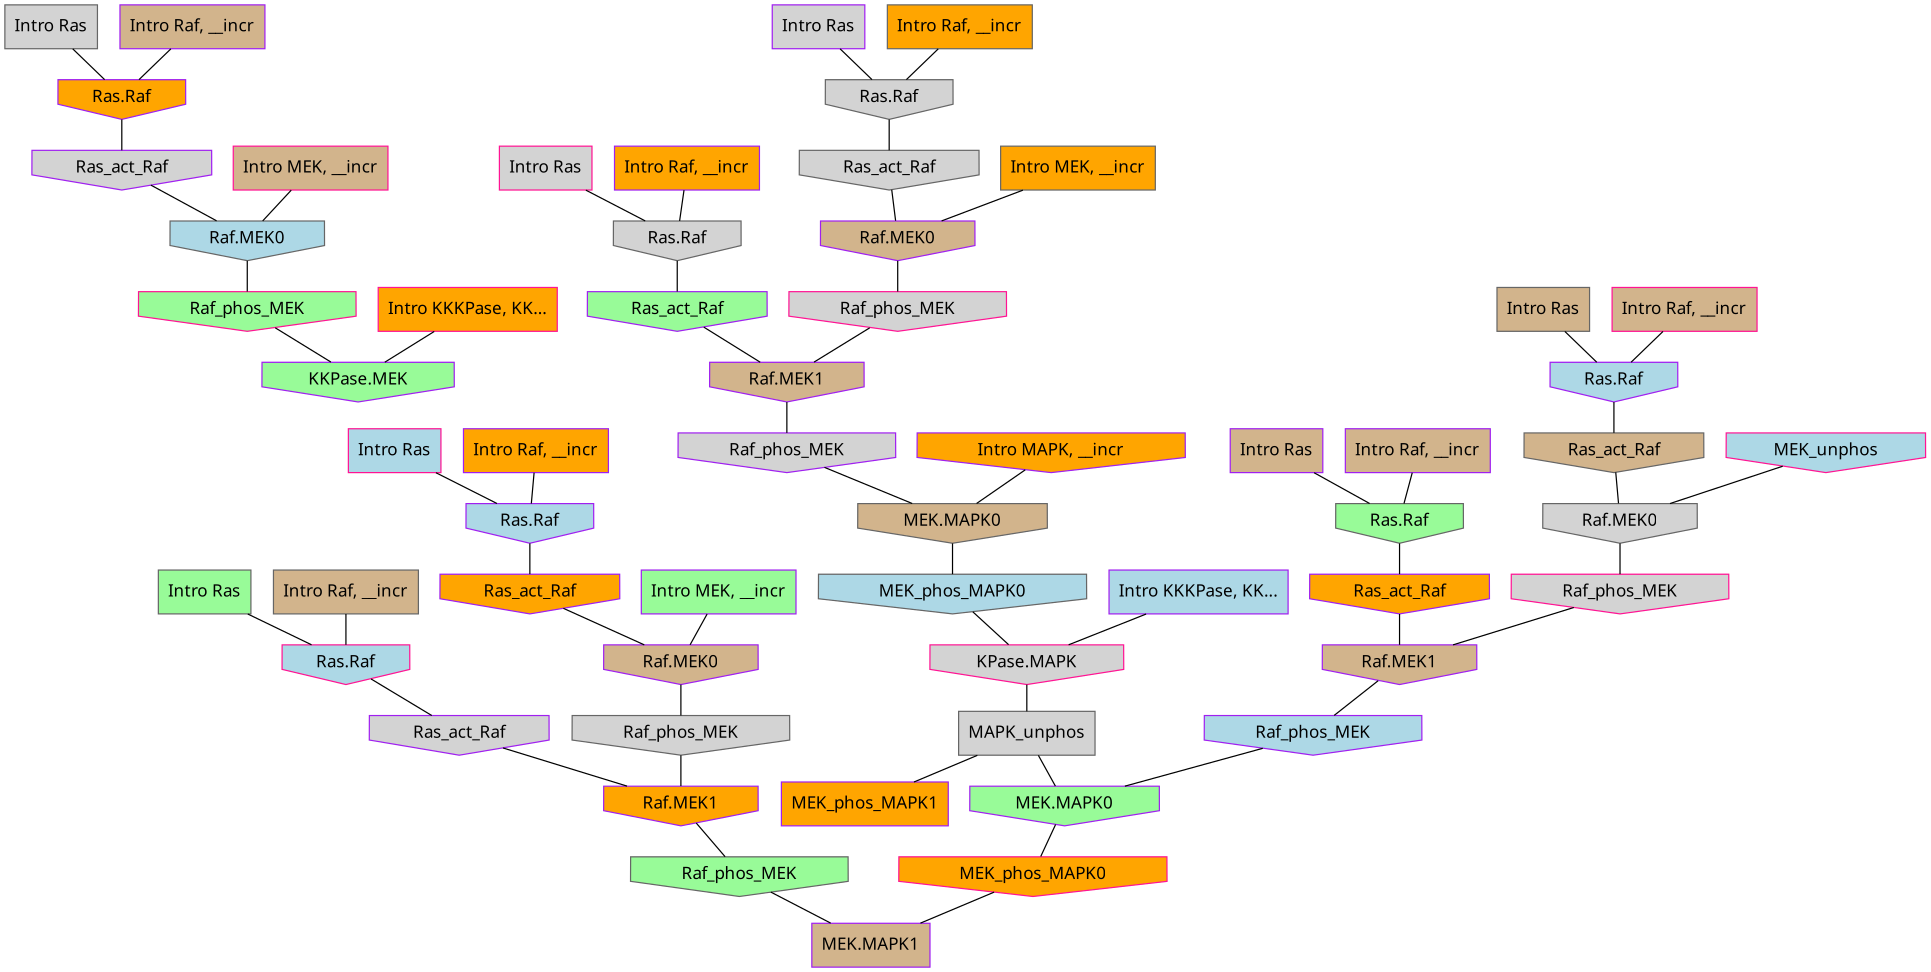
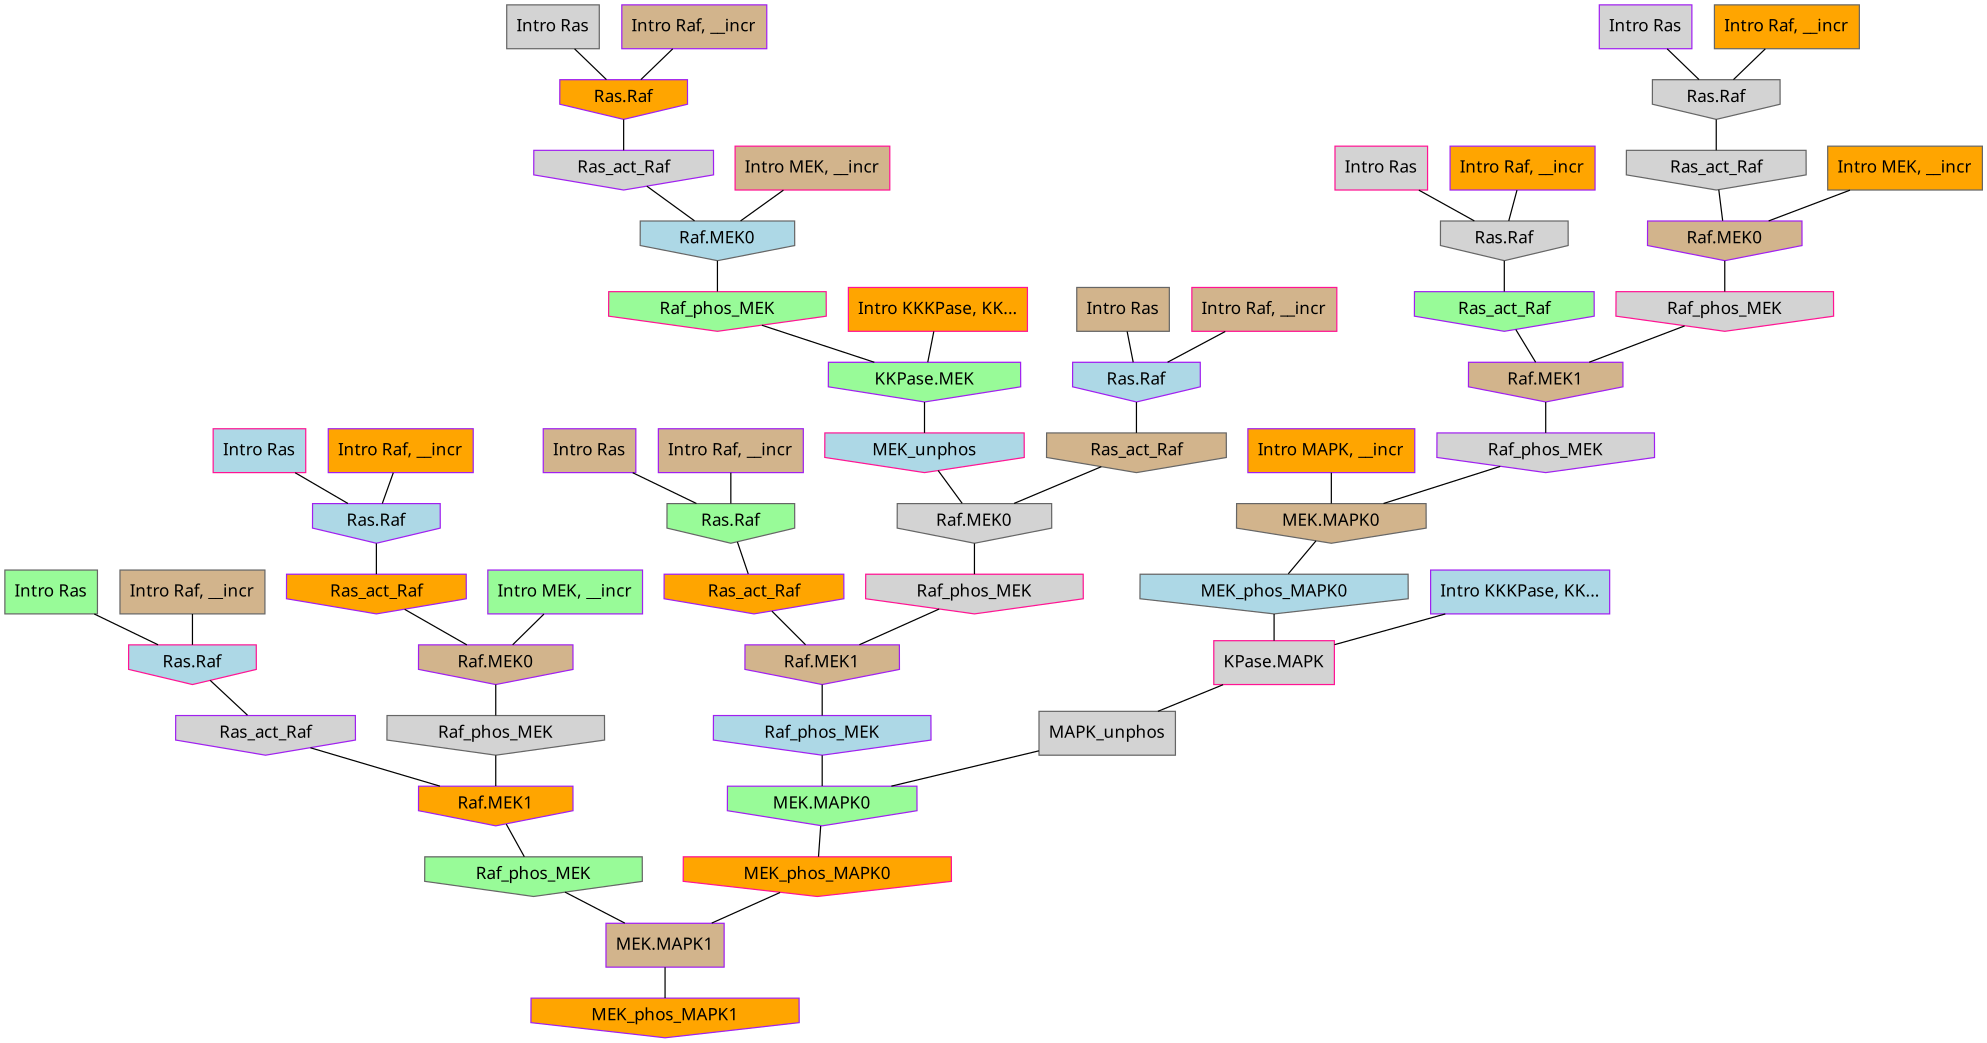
edge "KKPase.MEK" -- "MEK_unphos": added
node "Intro MAPK, __incr": shape invhouse -> box
node "KPase.MAPK": shape invhouse -> box
edge "MAPK_unphos" -- "MEK_phos_MAPK1": now "MEK.MAPK1" -- "MEK_phos_MAPK1"
node "MEK_phos_MAPK1": shape box -> invhouse
